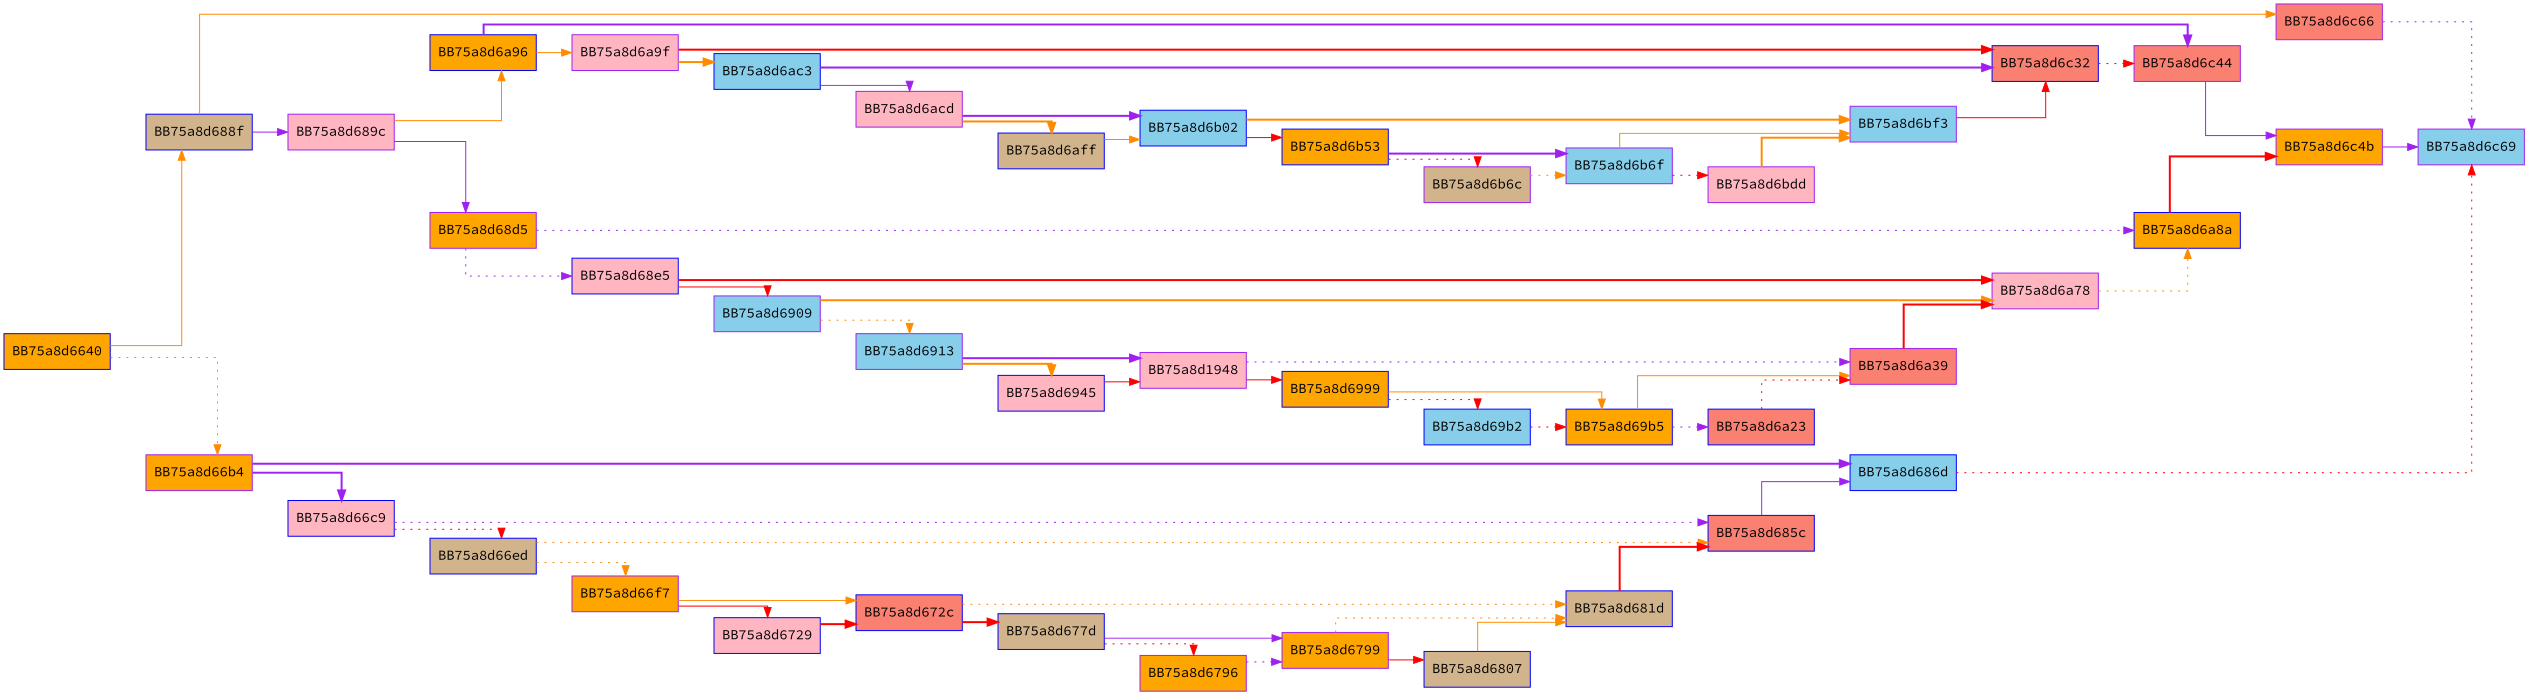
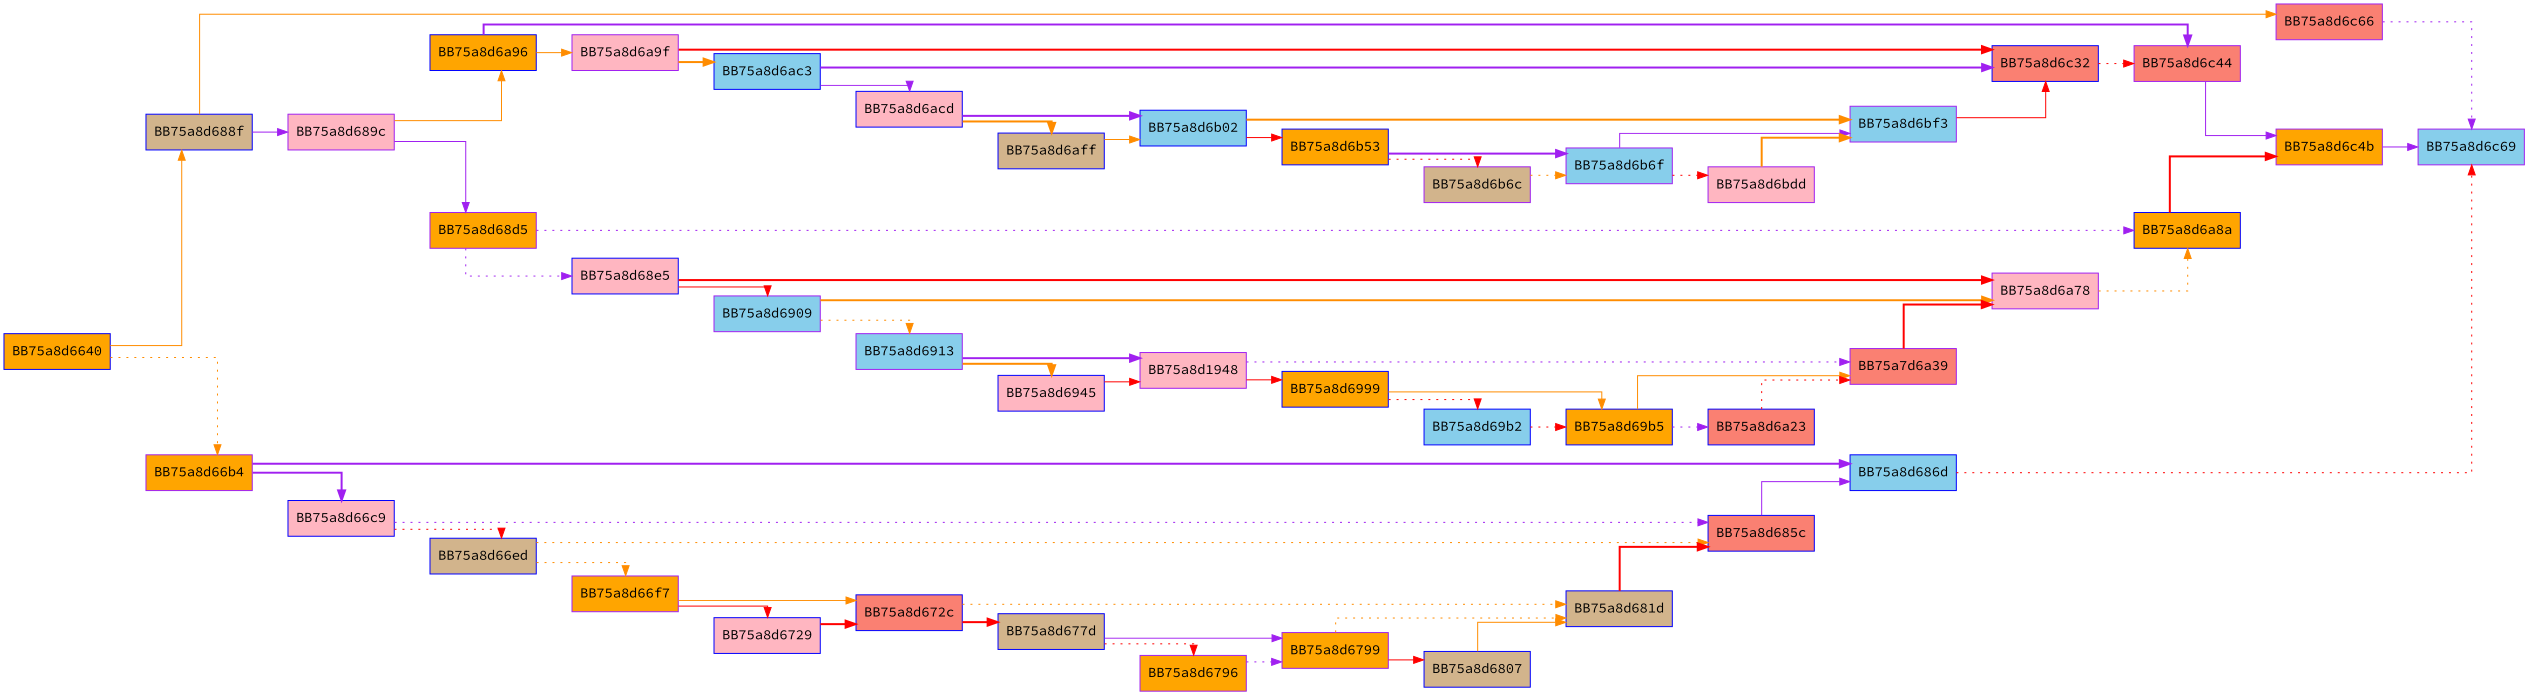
node "BB75a8d6acd": color purple -> blue
edge "BB75a8d6b6f" -> "BB75a8d6bf3": color darkorange -> purple
node "BB75a8d6a39": label "BB75a8d6a39" -> "BB75a7d6a39"
